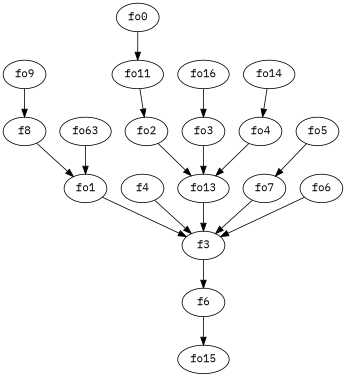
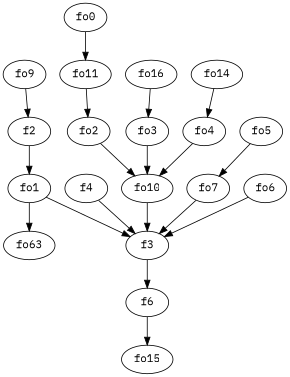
node "f8": label "f8" -> "f2"
edge "fo63" -> "fo1": reversed
node "fo13": label "fo13" -> "fo10"
